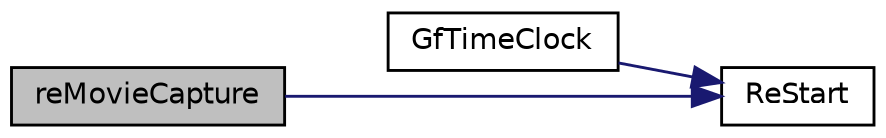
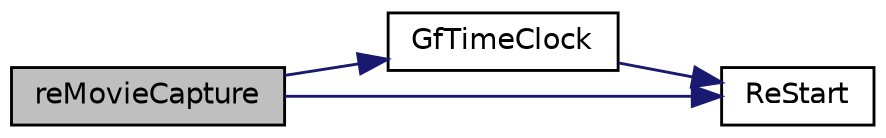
edge "reMovieCapture" -> "GfTimeClock": added
